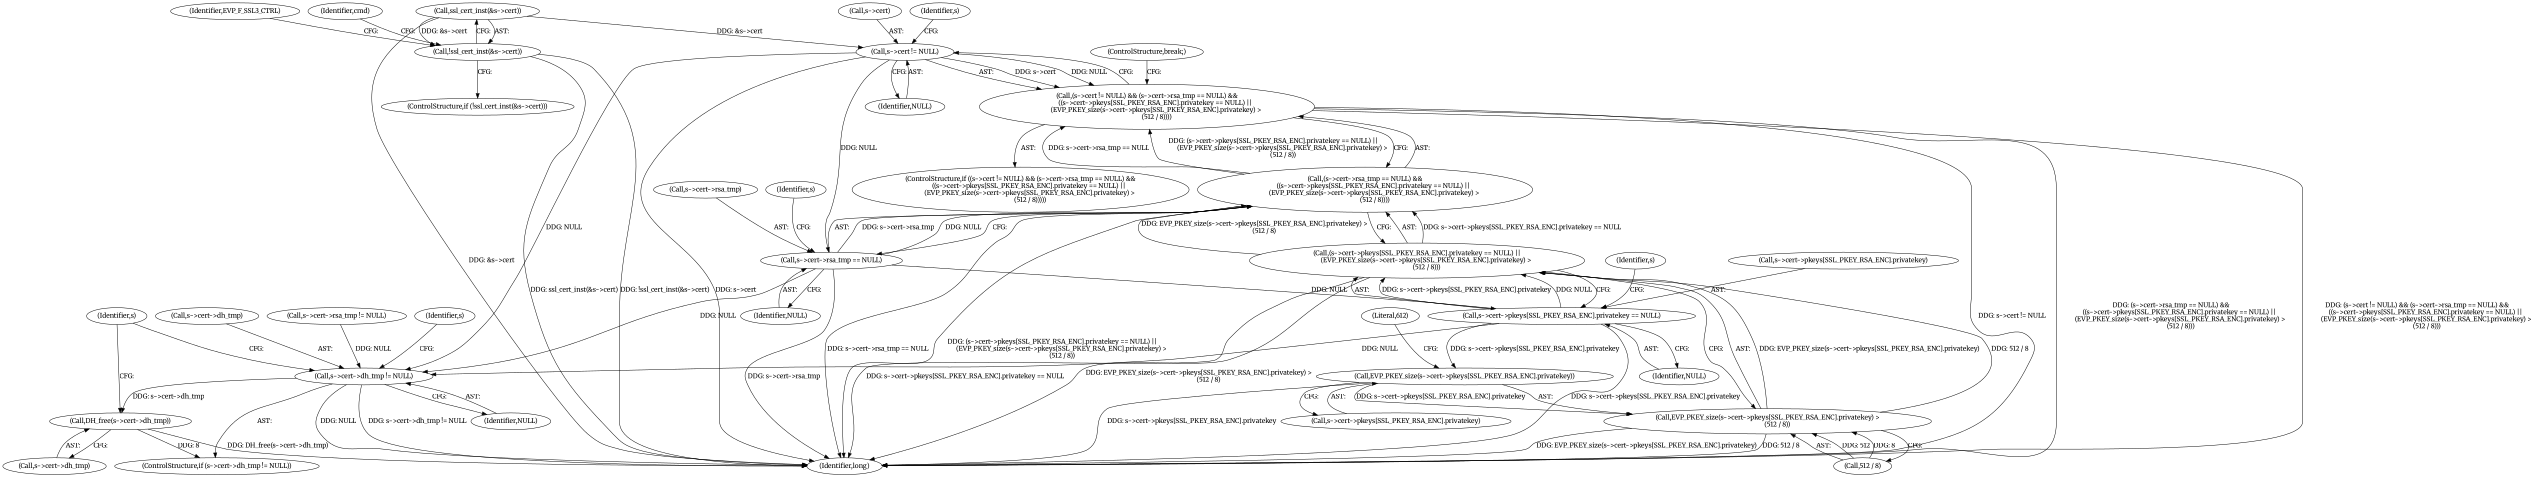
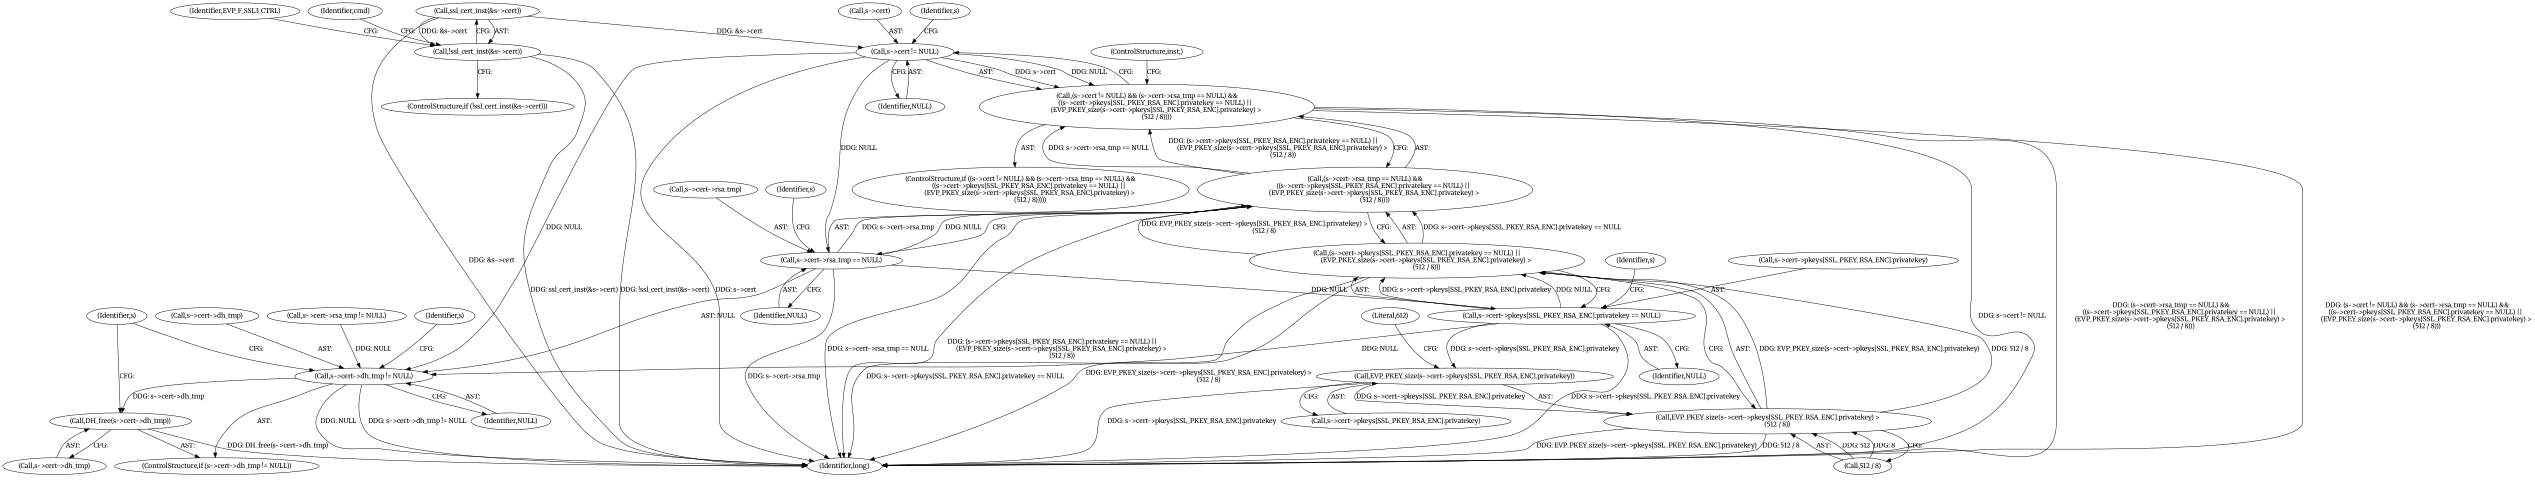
node "(ControlStructure,break;)": label "(ControlStructure,break;)" -> "(ControlStructure,inst;)"
edge "(Call,s->cert->rsa_tmp == NULL)" -> "(Call,s->cert->dh_tmp != NULL)": label "DDG: NULL" -> "AST: NULL"
edge "(Call,DH_free(s->cert->dh_tmp))" -> "(ControlStructure,if (s->cert->dh_tmp != NULL))": label "DDG: 8" -> "AST: "
